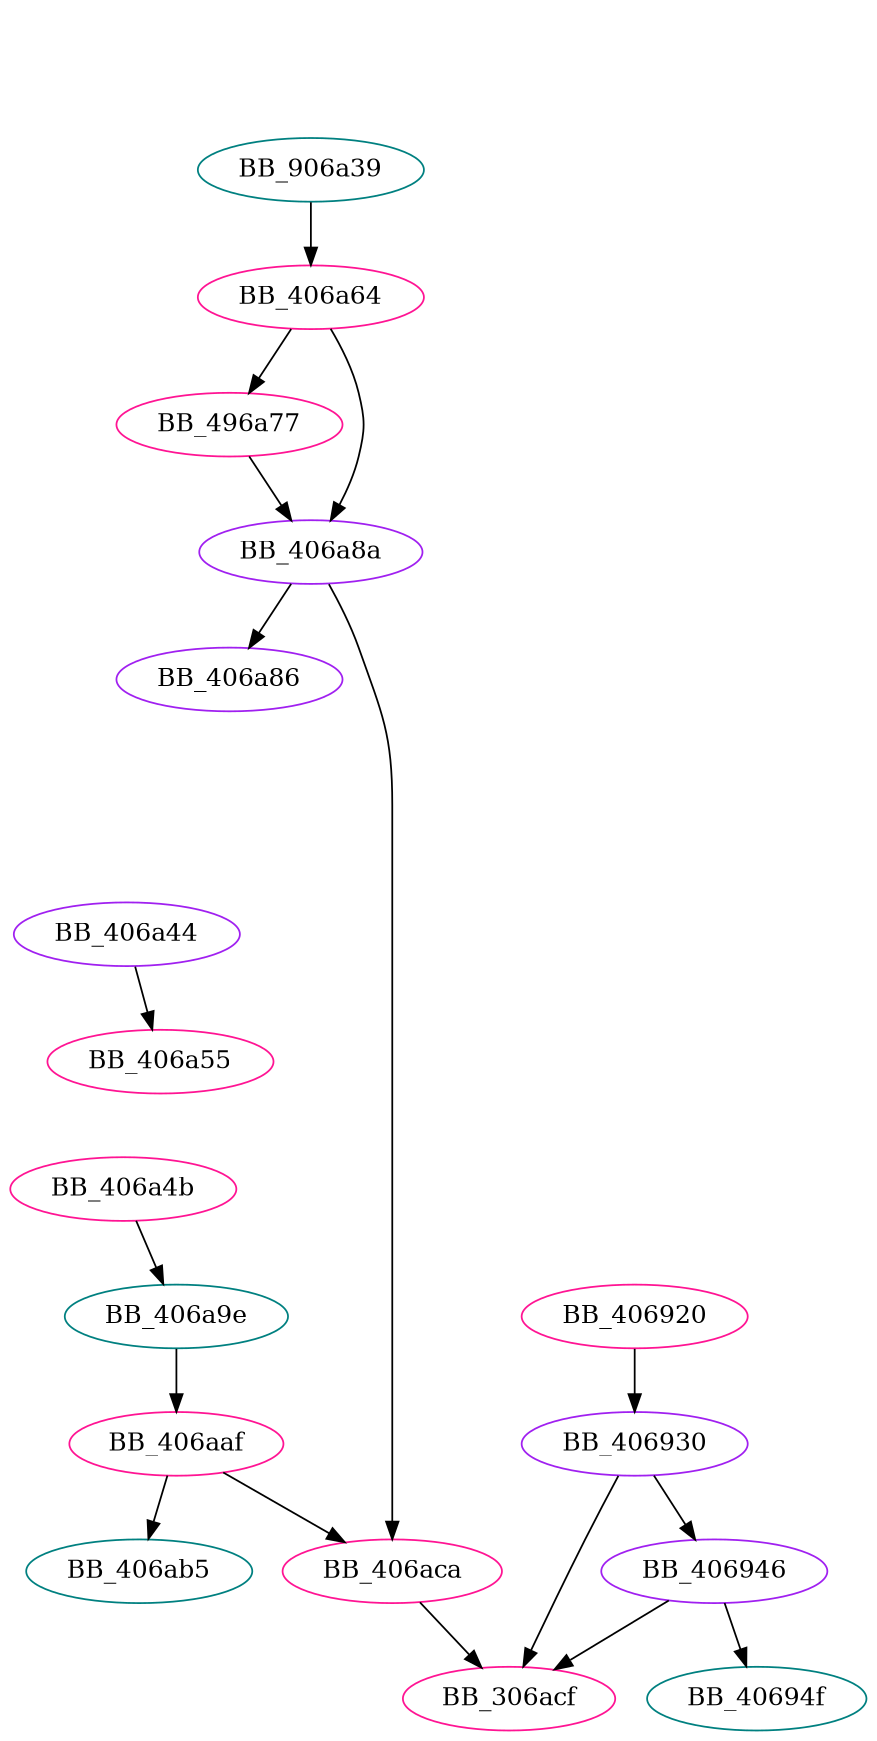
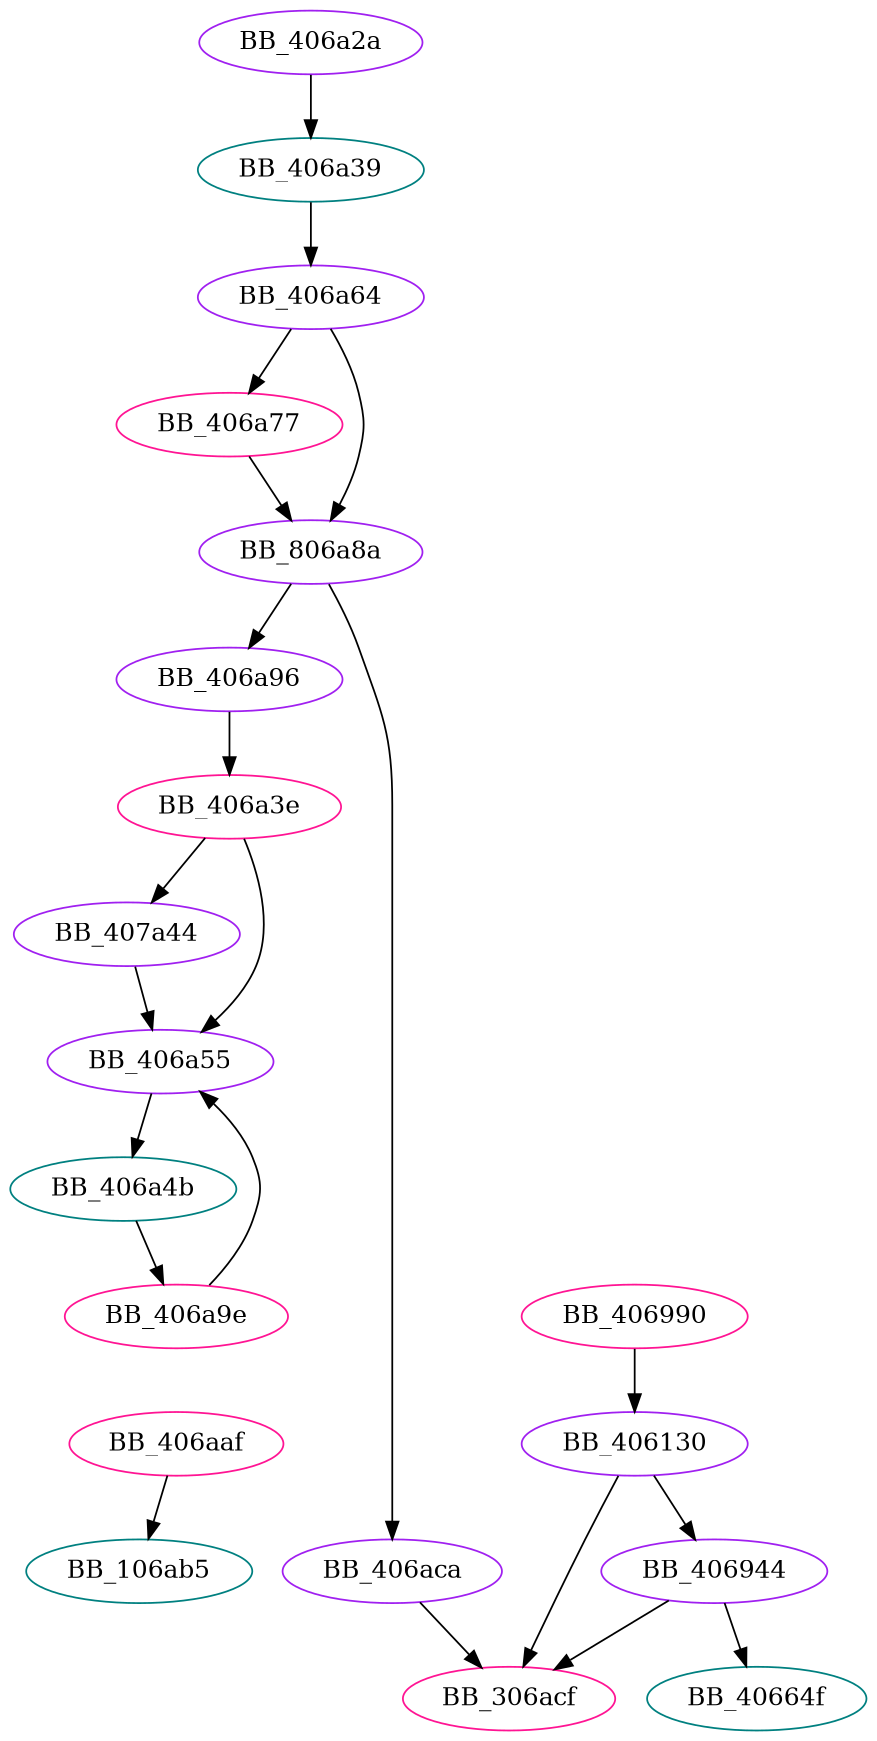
node "BB_406a2a": added
node "BB_906a39": label "BB_906a39" -> "BB_406a39"
node "BB_406a64": color deeppink -> purple
node "BB_496a77": label "BB_496a77" -> "BB_406a77"
node "BB_406a8a": label "BB_406a8a" -> "BB_806a8a"
node "BB_406a86": label "BB_406a86" -> "BB_406a96"
node "BB_406a3e": added
node "BB_406a44": label "BB_406a44" -> "BB_407a44"
node "BB_406a55": color deeppink -> purple
edge "BB_406a55" -> "BB_406a4b": added
node "BB_406a4b": color deeppink -> teal
node "BB_406a9e": color teal -> deeppink
node "BB_406920": label "BB_406920" -> "BB_406990"
edge "BB_406a9e" -> "BB_406aaf": now "BB_406a9e" -> "BB_406a55"
node "BB_406930": label "BB_406930" -> "BB_406130"
edge "BB_406aaf" -> "BB_406aca": removed
node "BB_406ab5": label "BB_406ab5" -> "BB_106ab5"
node "BB_406aca": color deeppink -> purple
node "BB_406946": label "BB_406946" -> "BB_406944"
node "BB_40694f": label "BB_40694f" -> "BB_40664f"
